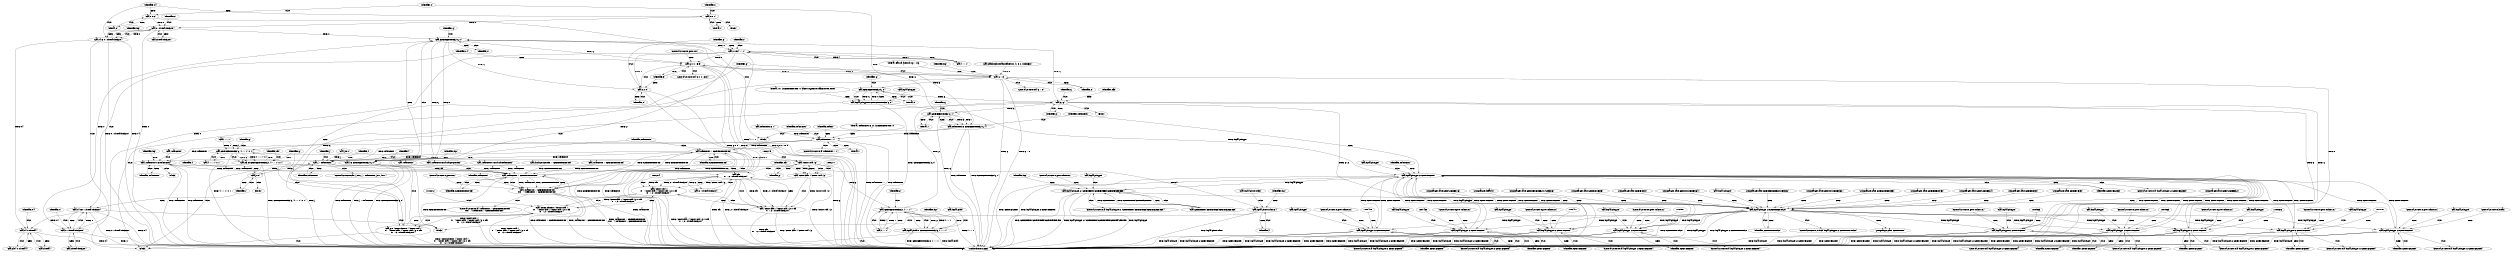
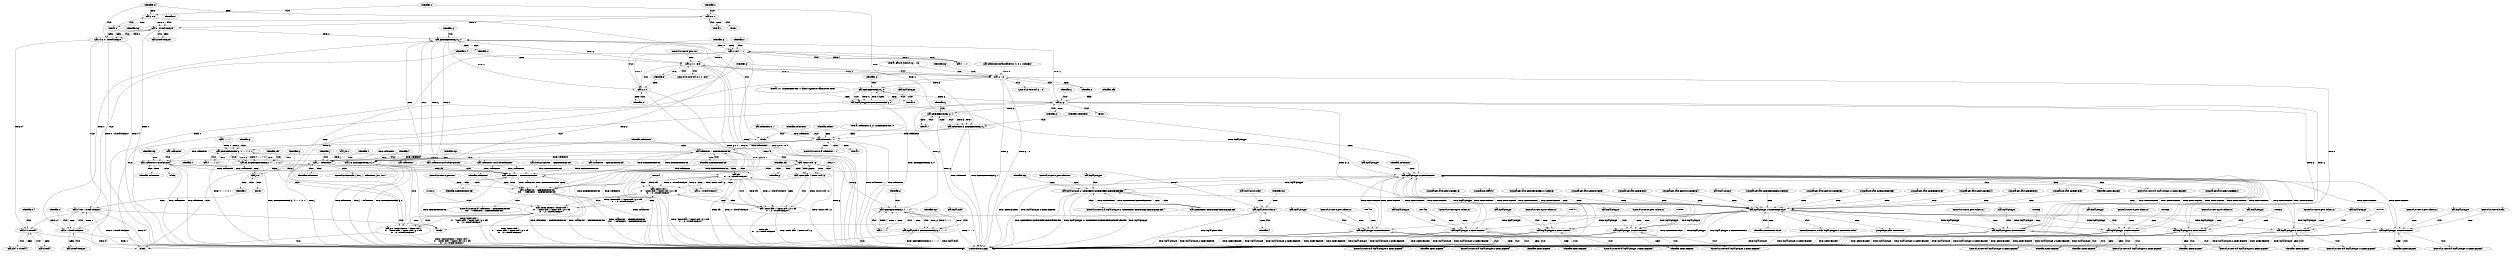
edge "(Call,inp[i].pi_type & CDF_TYPEMASK)" -> "(JumpTarget,case CDF_NULL:)": reversed
node "(Identifier,CDF_TYPEMASK)": label "(Identifier,CDF_TYPEMASK)" -> "(Identifier,LINE_TYPEMASK)"
